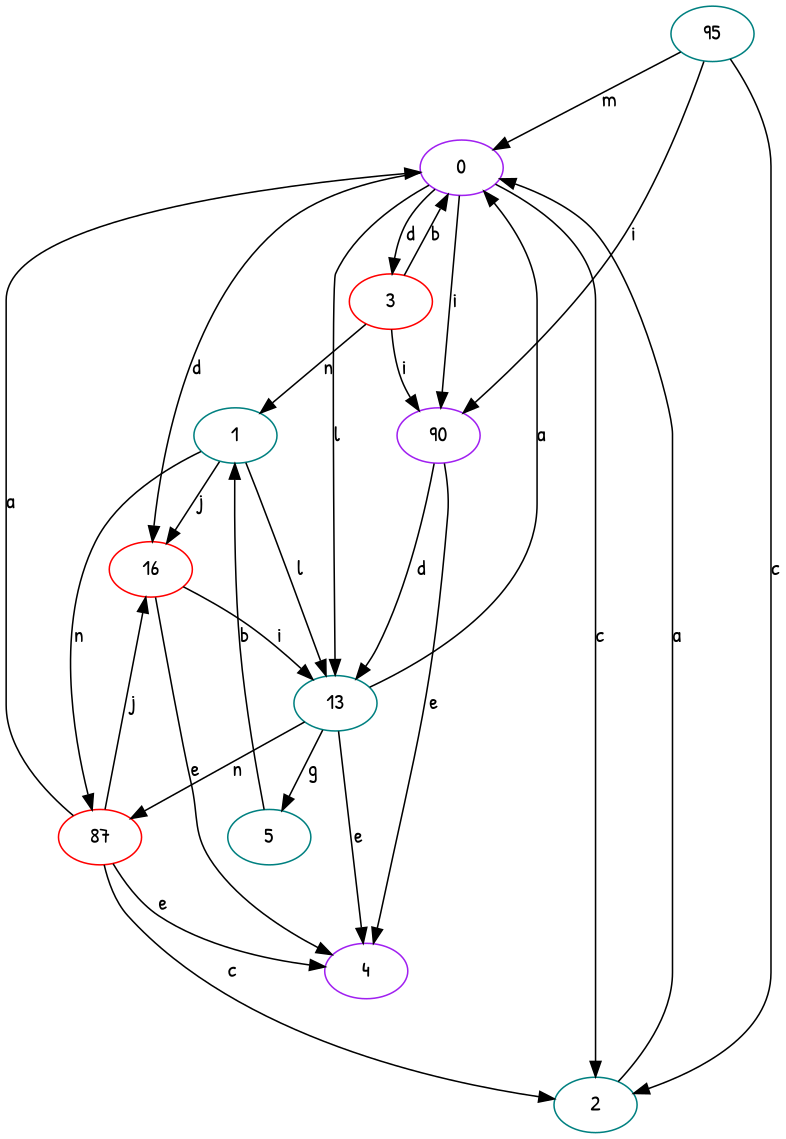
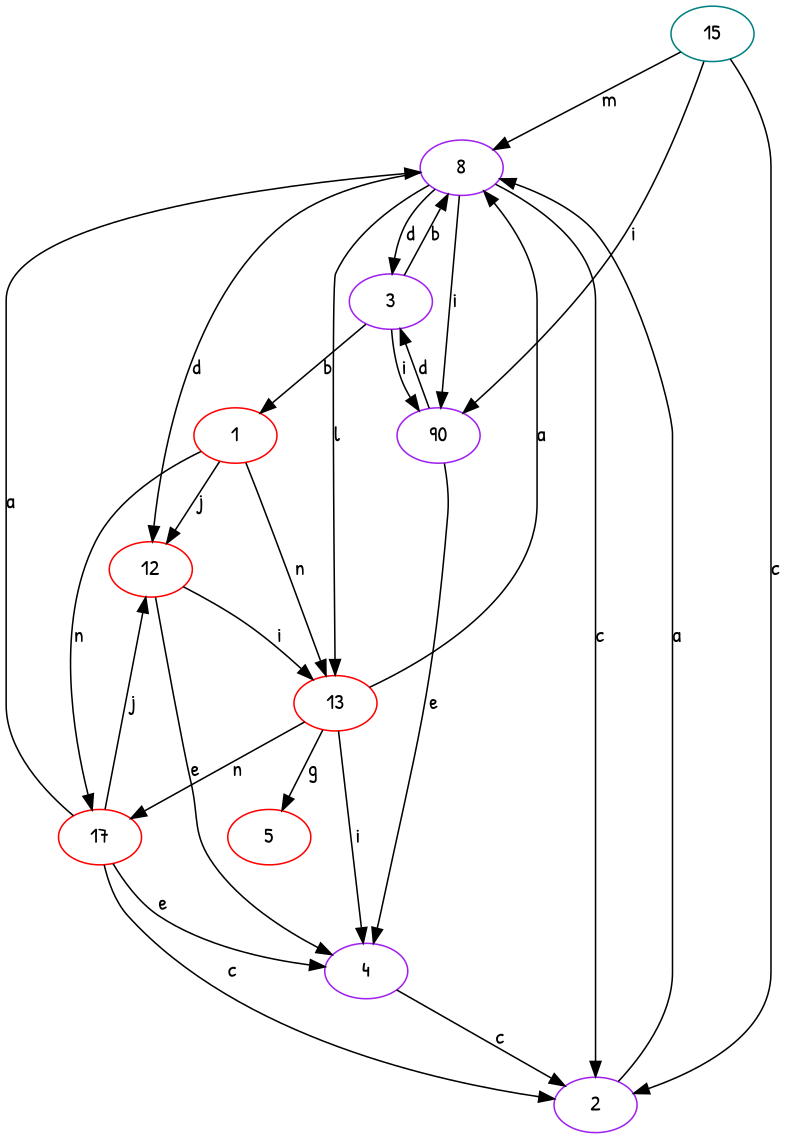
node "95": label "95" -> "15"
node "0": label "0" -> "8"
node "3": color red -> purple
edge "3" -> "1": label "n" -> "b"
node "1": color teal -> red
edge "90" -> "13": now "90" -> "3"
node "16": label "16" -> "12"
edge "1" -> "13": label "l" -> "n"
edge "5" -> "1": removed, label "b"
node "13": color teal -> red
node "87": label "87" -> "17"
node "5": color teal -> red
edge "13" -> "4": label "e" -> "i"
edge "4" -> "2": added, label "c"
node "2": color teal -> purple
